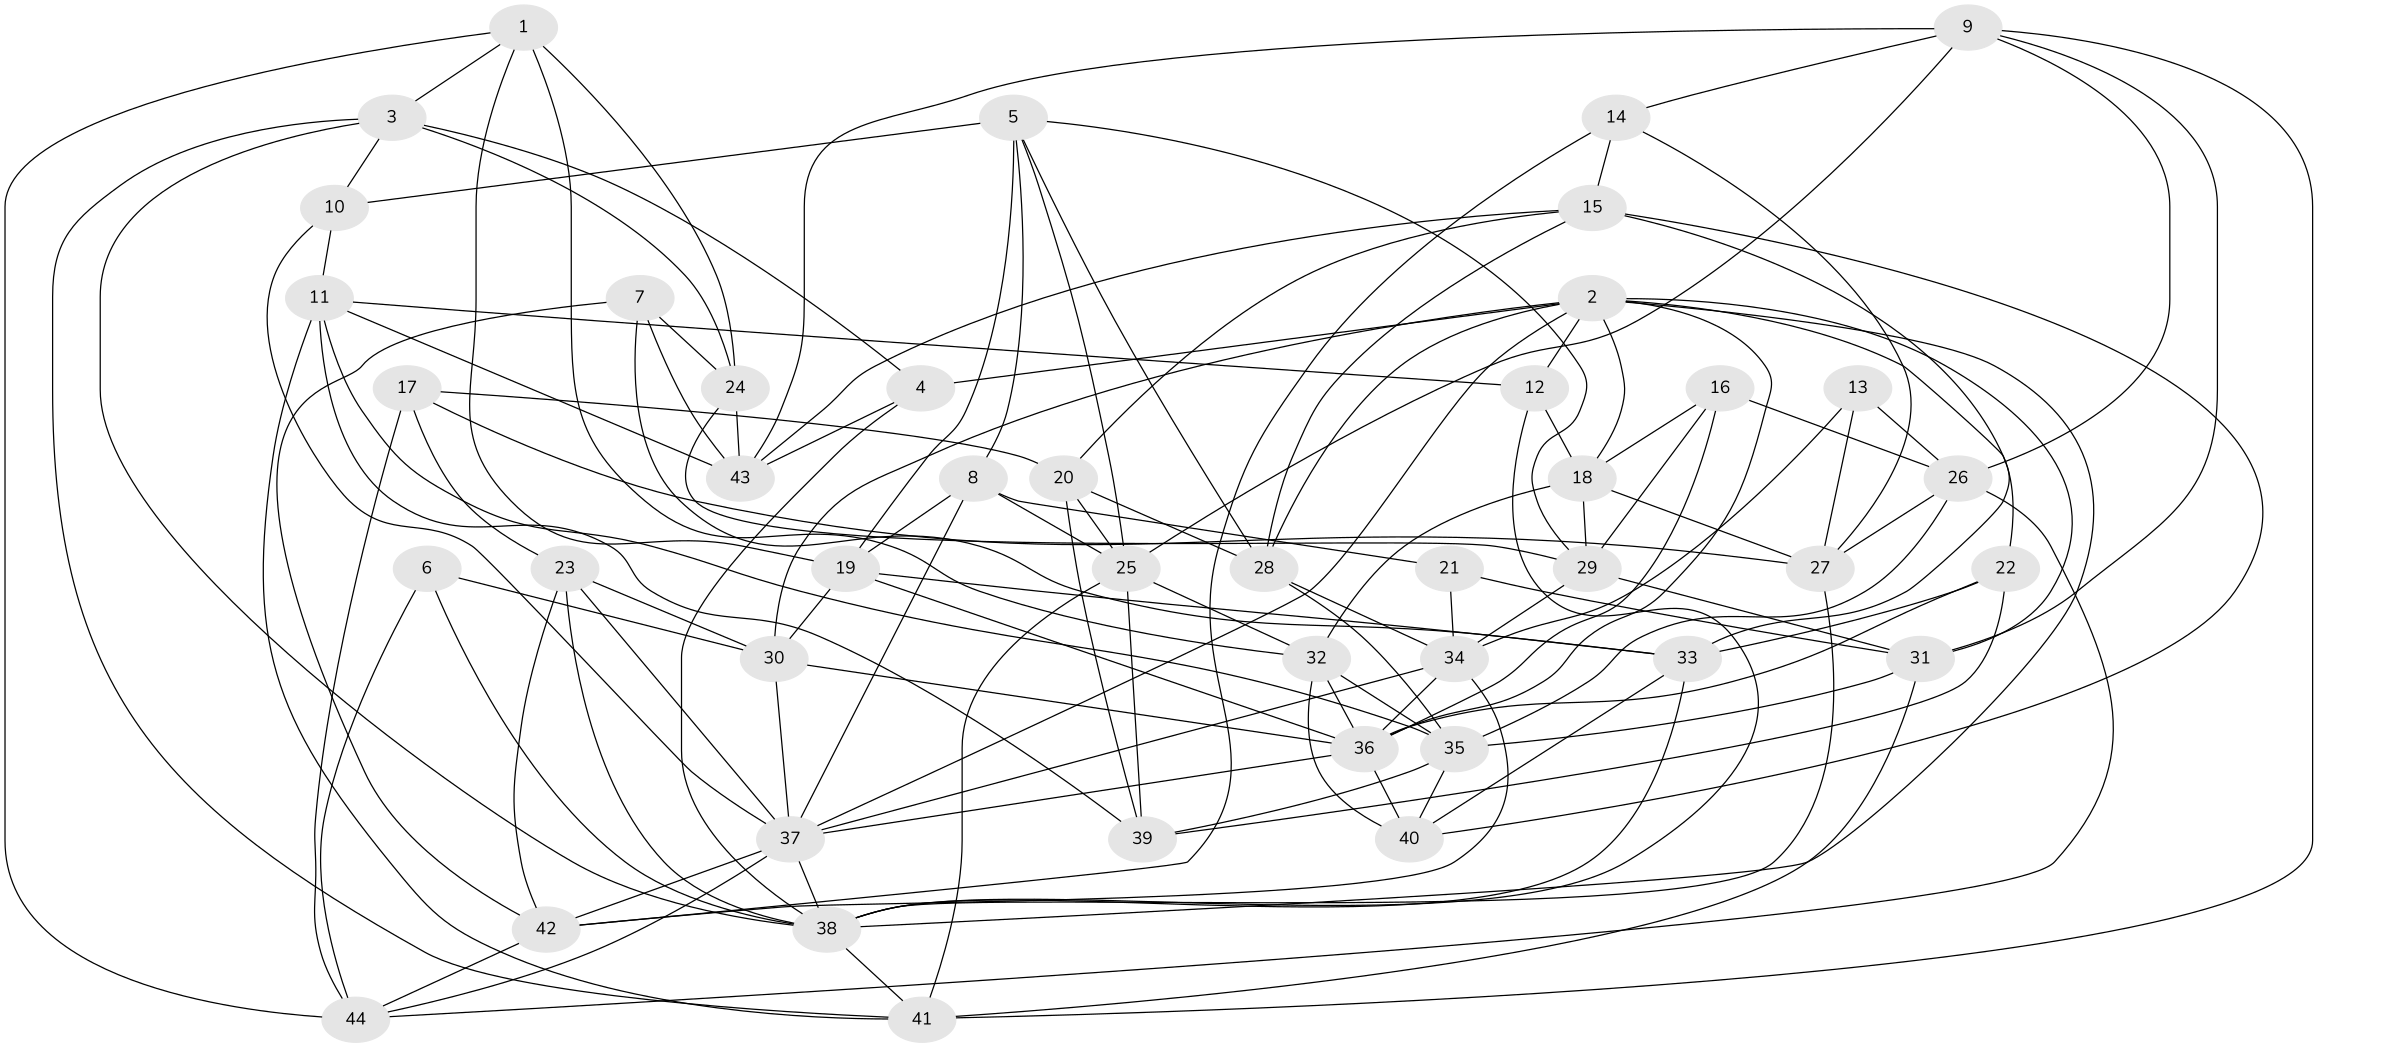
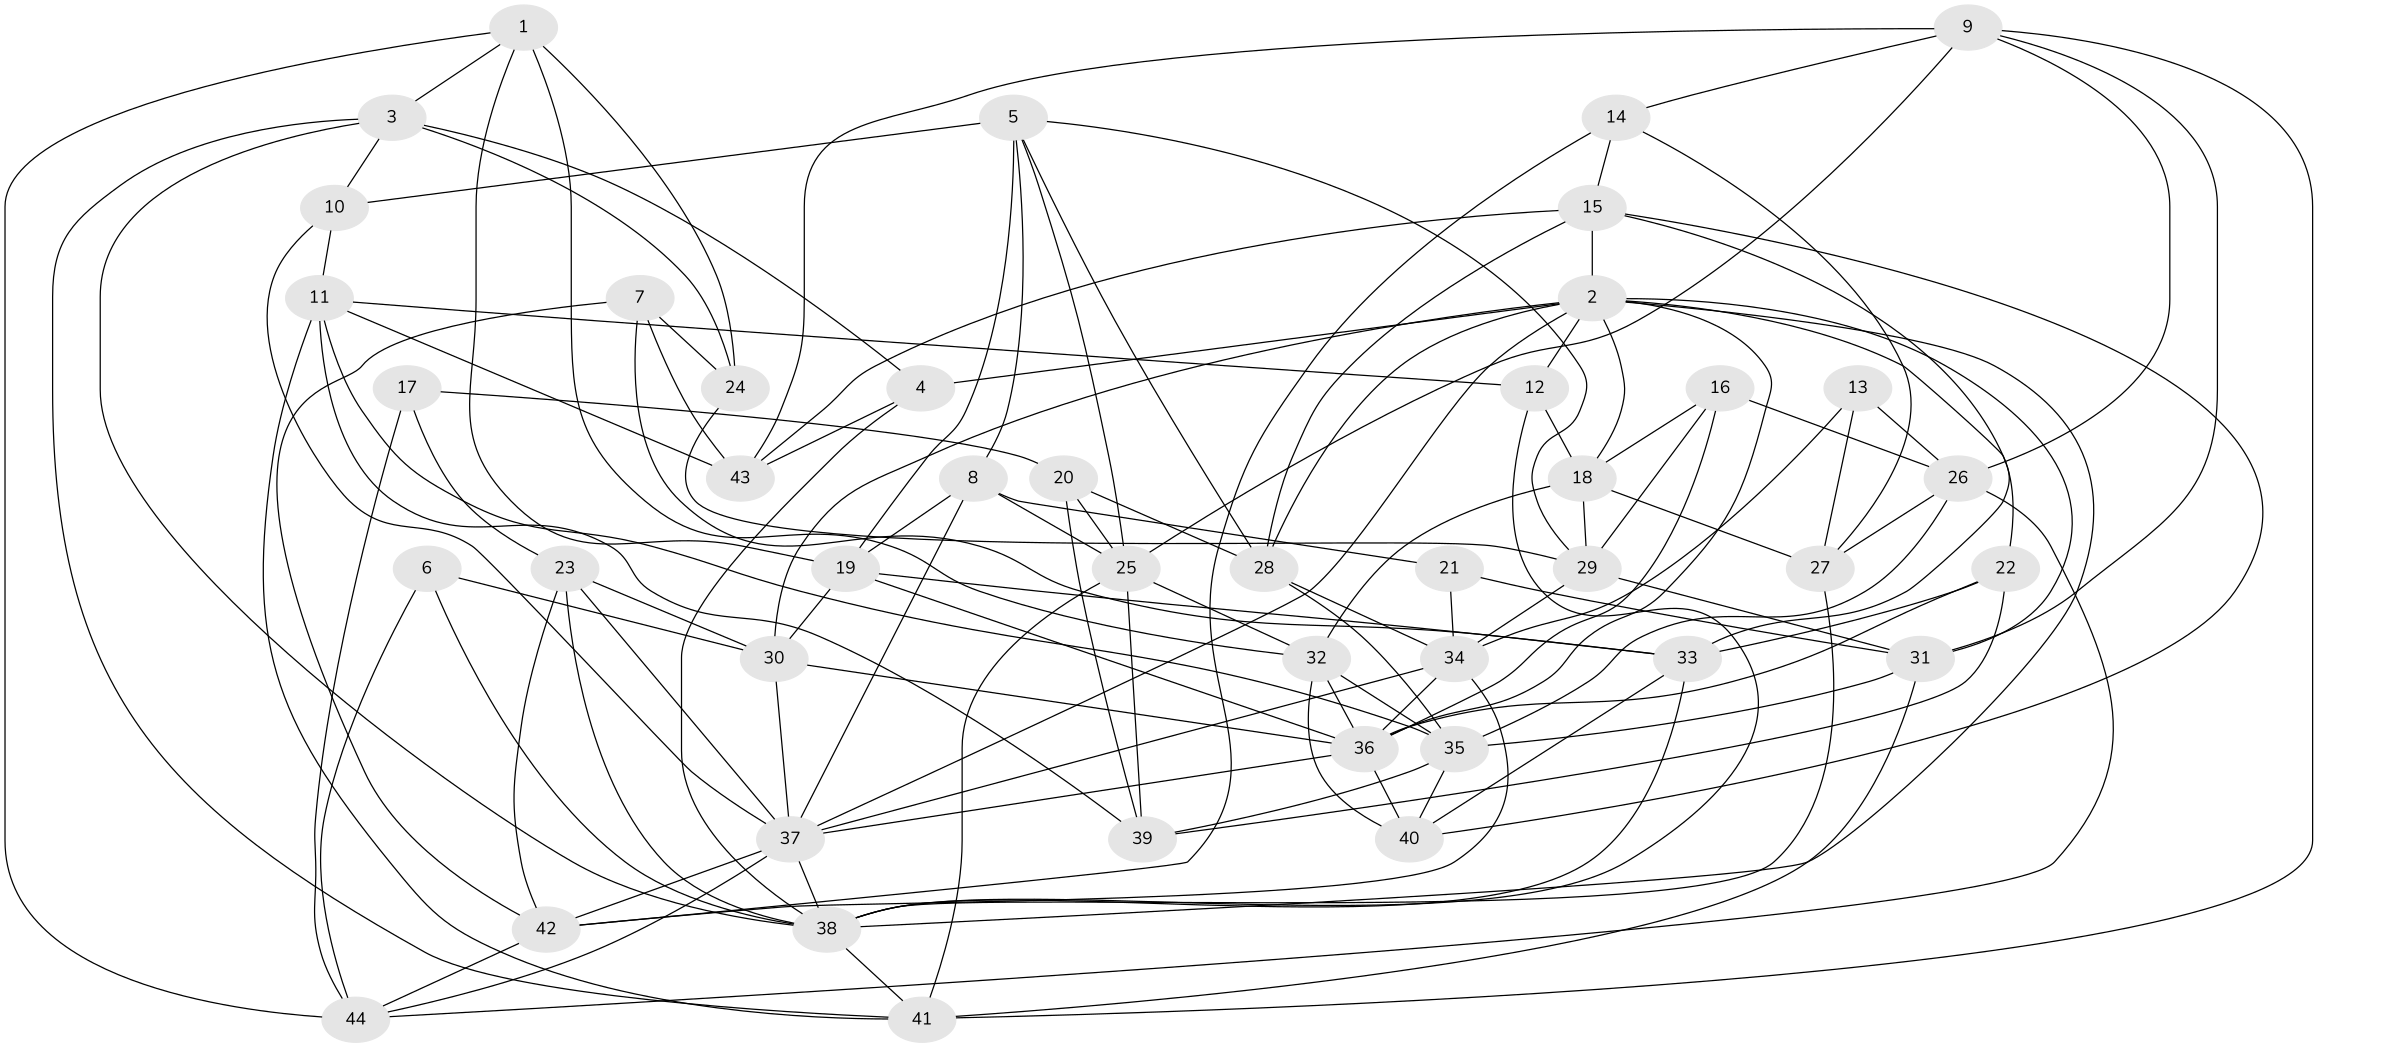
edge "15" -- "20": now "15" -- "2"
edge "24" -- "43": removed
edge "17" -- "27": removed
